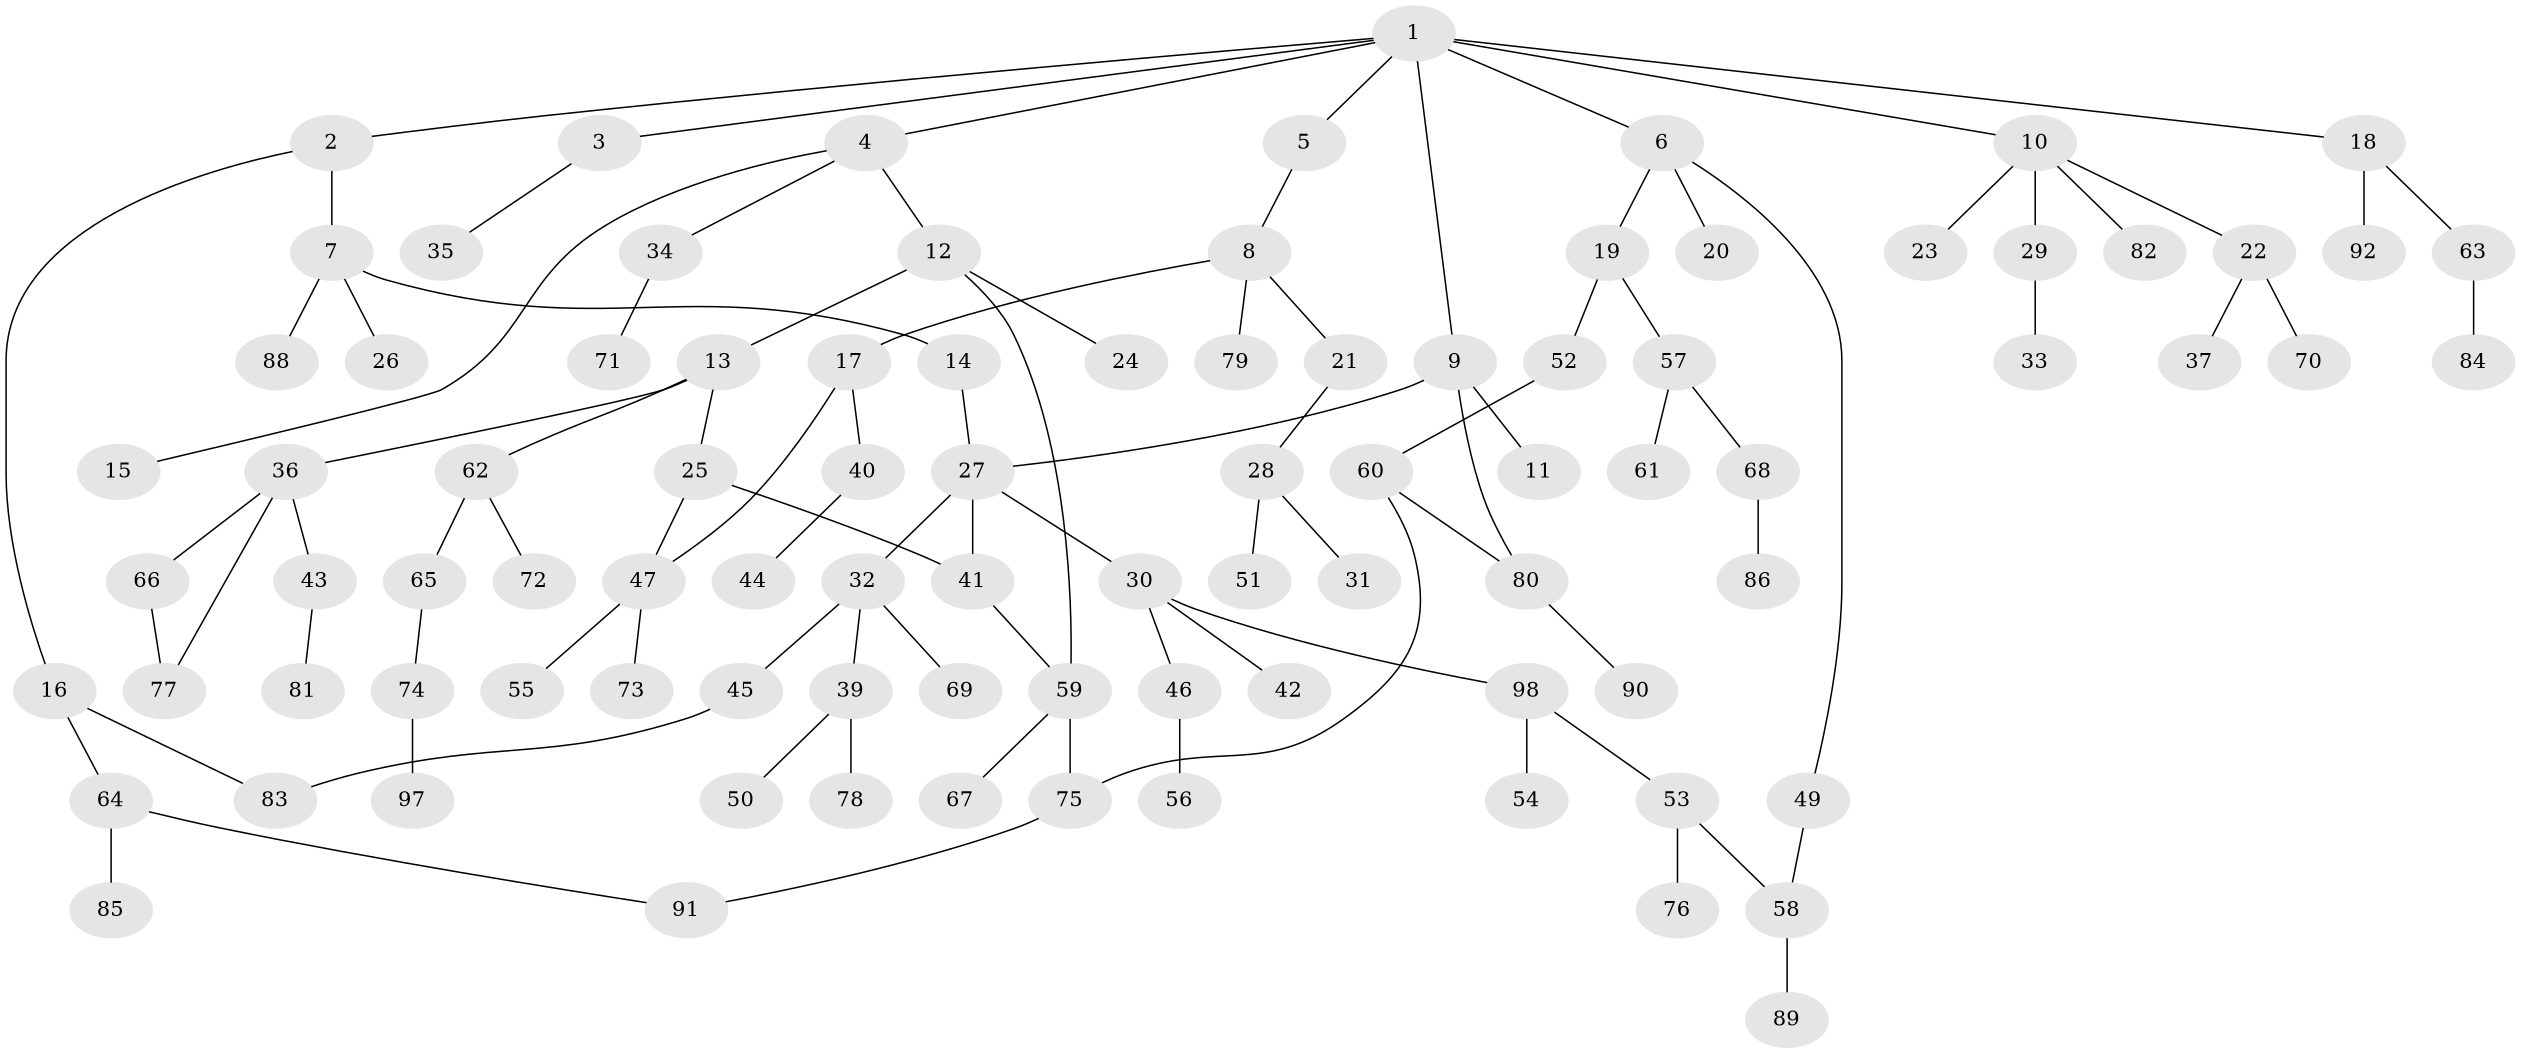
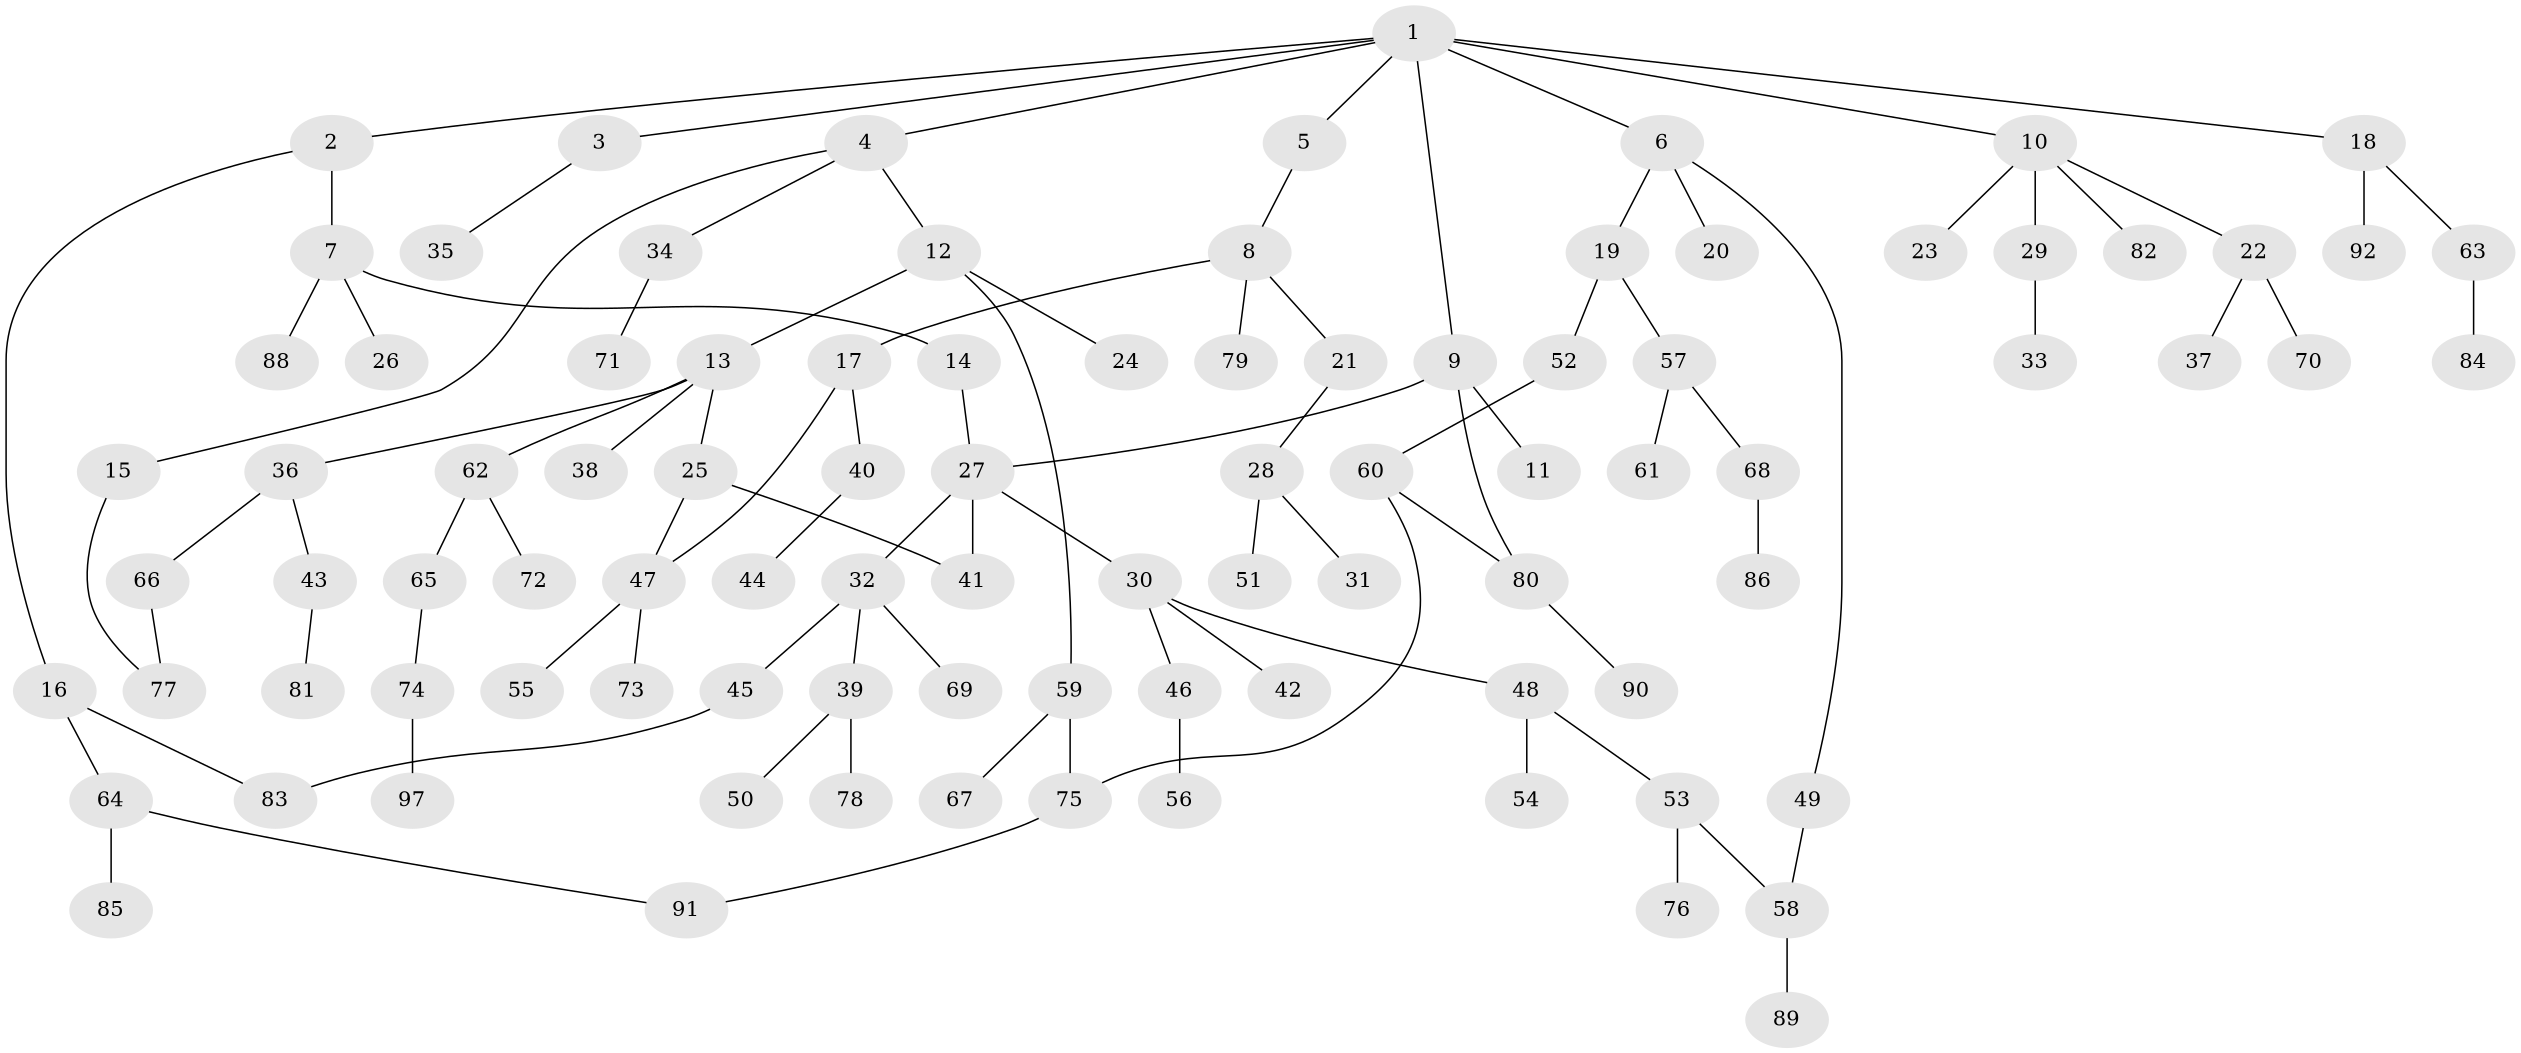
node "38": added
edge "36" -- "77": now "15" -- "77"
edge "41" -- "59": removed
node "98": label "98" -> "48"
